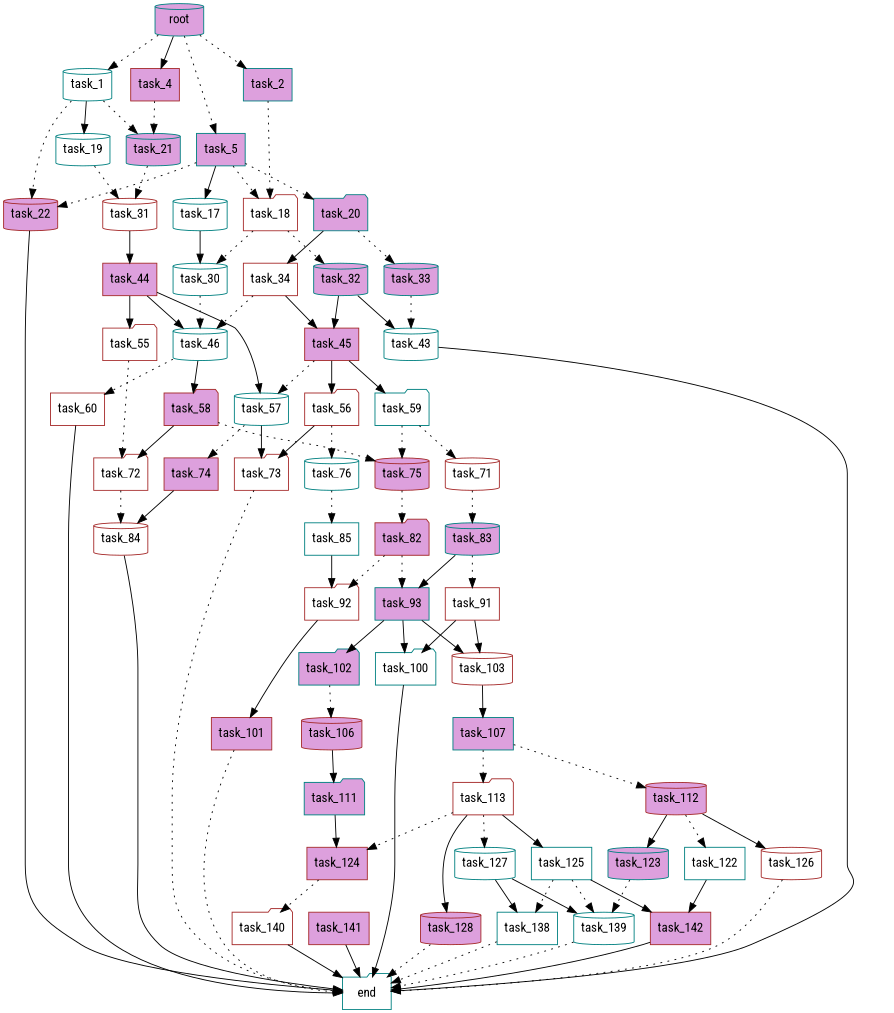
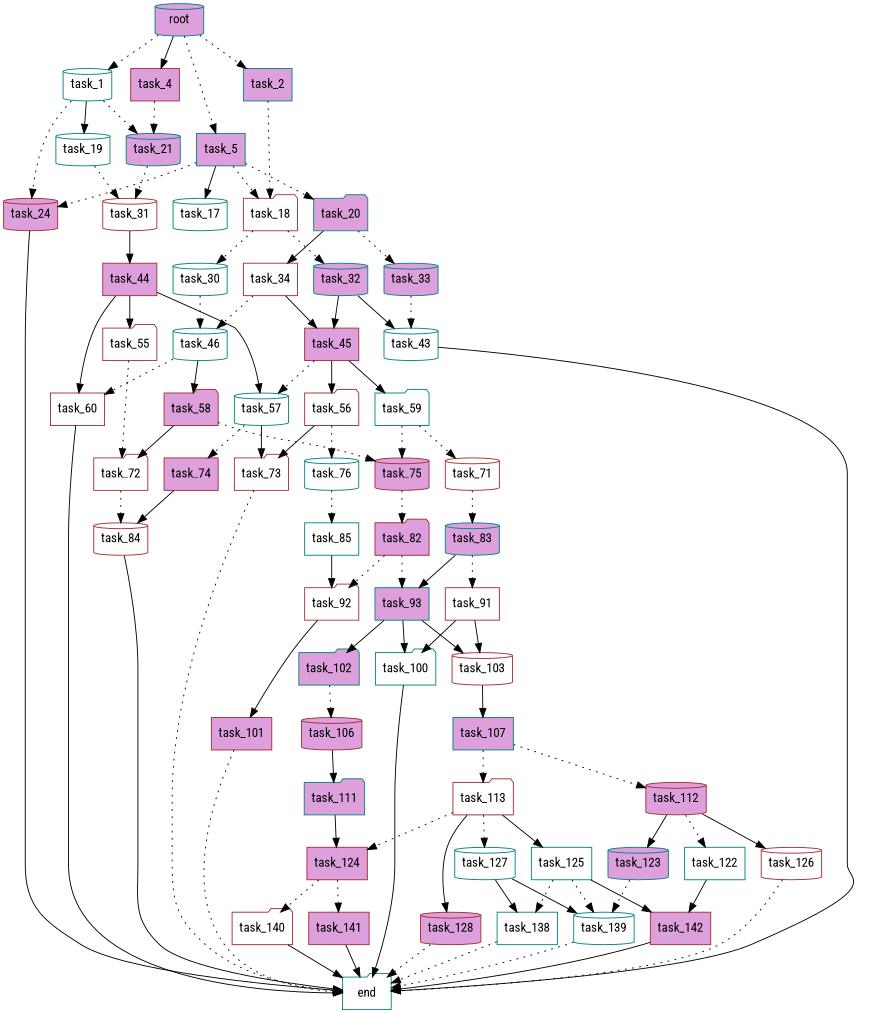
node "task_22": label "task_22" -> "task_24"
edge "task_17" -> "task_30": removed
edge "task_44" -> "task_46": now "task_44" -> "task_60"
edge "task_124" -> "task_141": added
